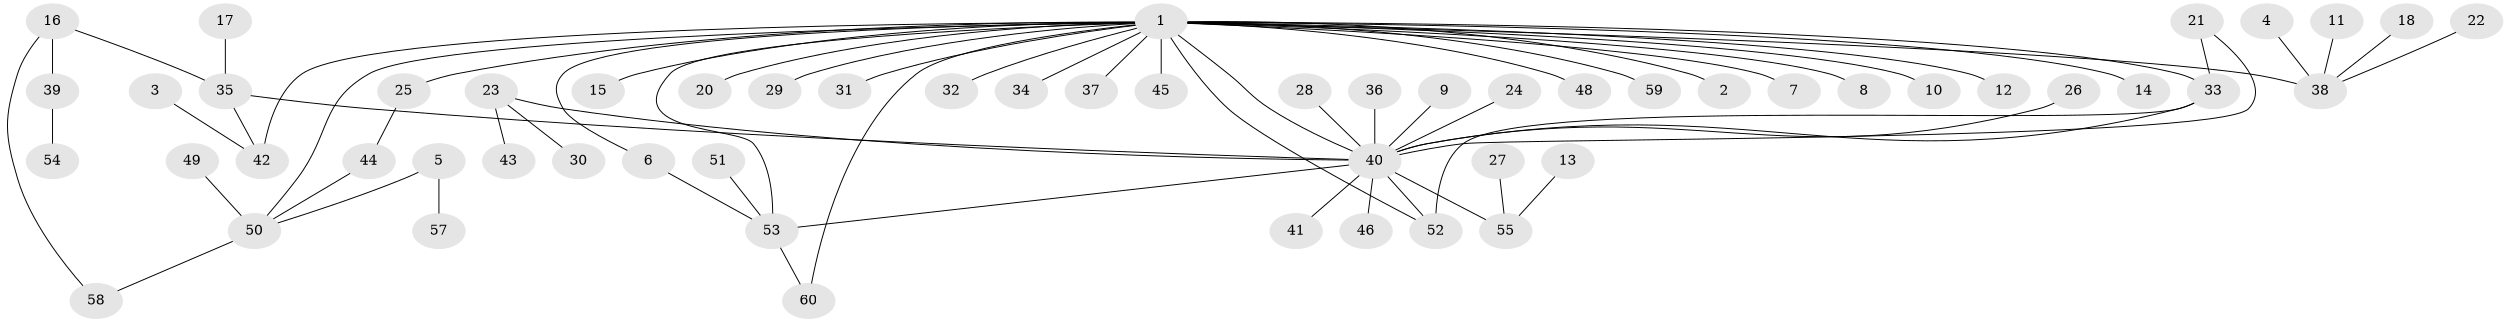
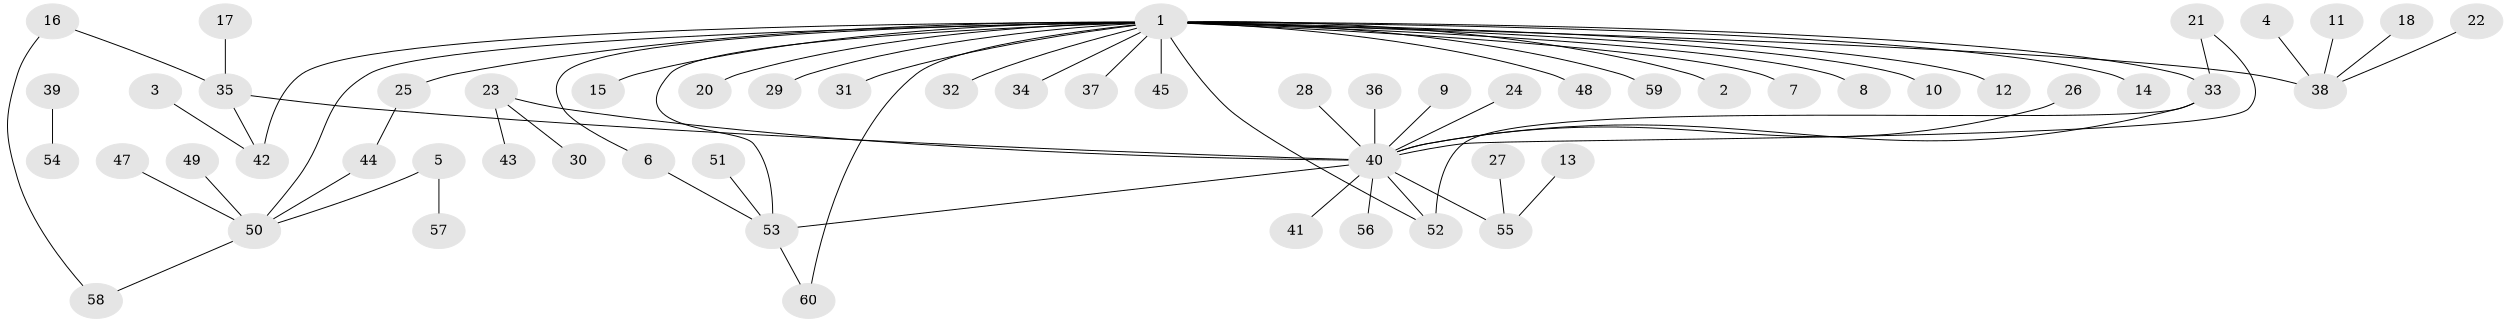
edge "16" -- "39": removed
edge "1" -- "40": removed
node "47": added
node "46": label "46" -> "56"
